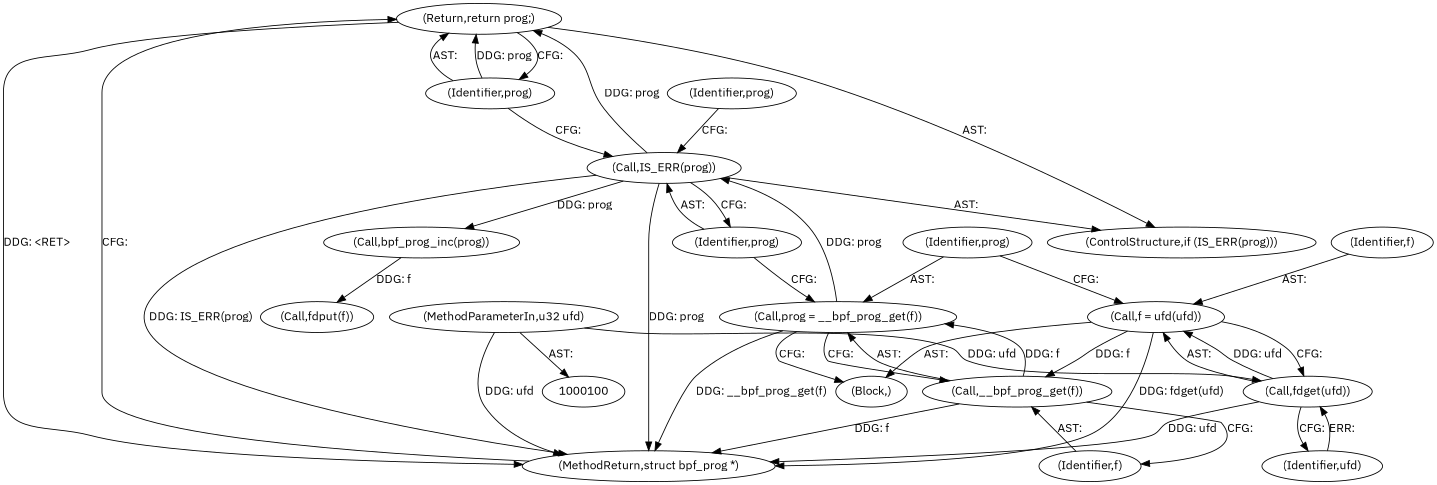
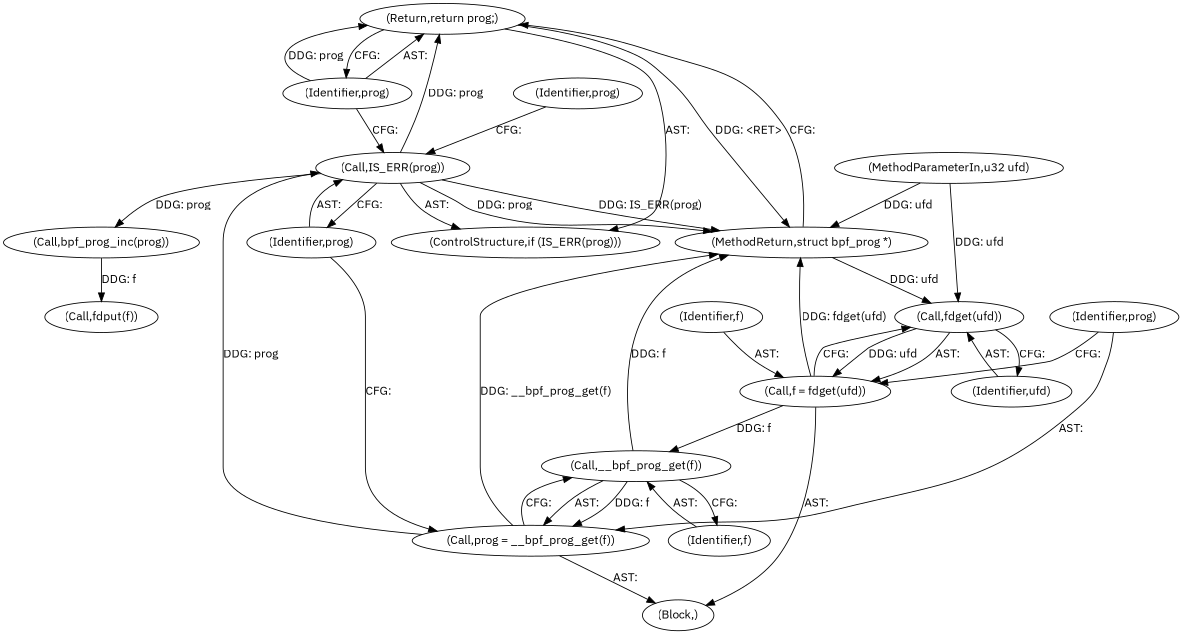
node "(Call,f = ufd(ufd))": label "(Call,f = ufd(ufd))" -> "(Call,f = fdget(ufd))"
edge "(Call,prog = __bpf_prog_get(f))" -> "(Block,)": label "CFG: " -> "AST: "
node "1000100": removed
edge "(Identifier,ufd)" -> "(Call,fdget(ufd))": label "ERR: " -> "AST: "
edge "(Call,fdget(ufd))" -> "(MethodReturn,struct bpf_prog *)": reversed
